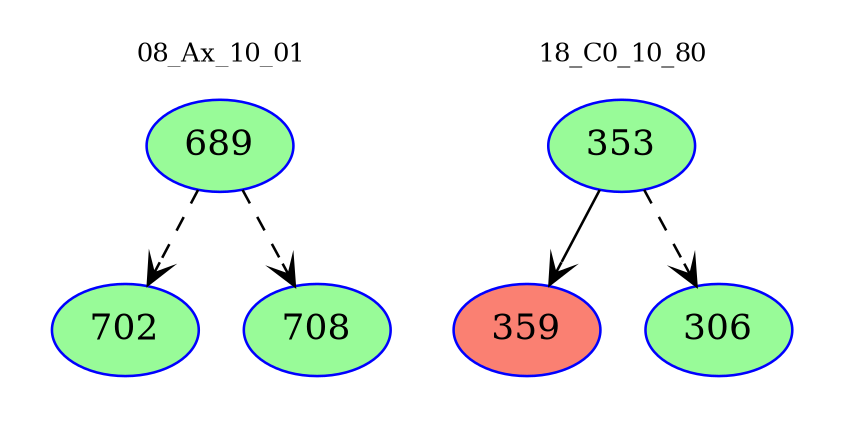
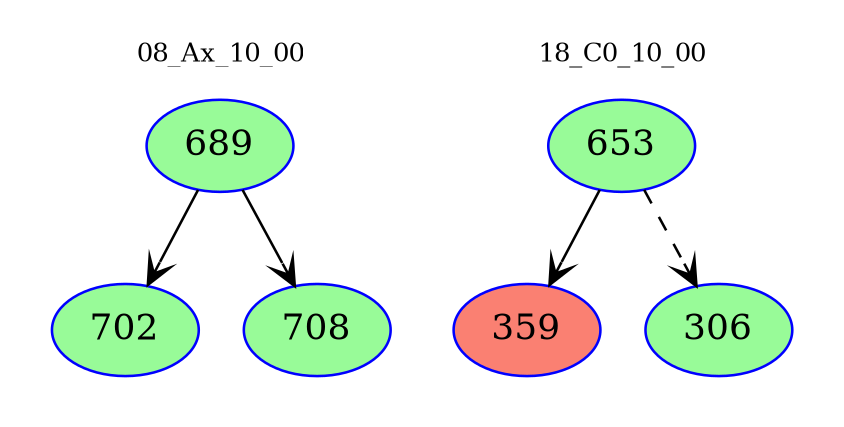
cluster "08_Ax_10_01": label "08_Ax_10_01" -> "08_Ax_10_00"
cluster "18_C0_10_80": label "18_C0_10_80" -> "18_C0_10_00"
node "353": label "353" -> "653"
edge "689" -> "702": style dashed -> solid
edge "689" -> "708": style dashed -> solid
